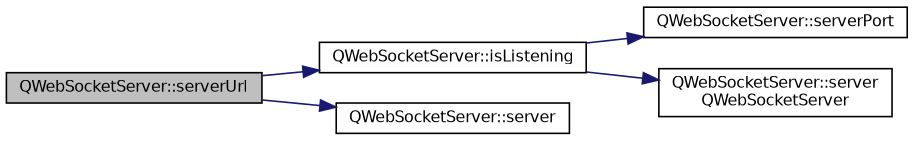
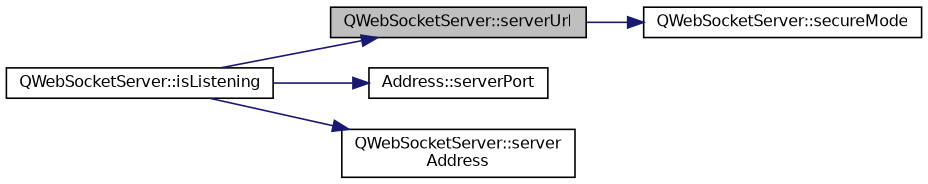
node "QWebSocketServer::serverPort": label "QWebSocketServer::serverPort" -> "Address::serverPort"
edge "QWebSocketServer::serverUrl" -> "QWebSocketServer::isListening": reversed
node "QWebSocketServer::server QWebSocketServer": label "QWebSocketServer::server QWebSocketServer" -> "QWebSocketServer::server Address"
node "QWebSocketServer::server": label "QWebSocketServer::server" -> "QWebSocketServer::secureMode"
